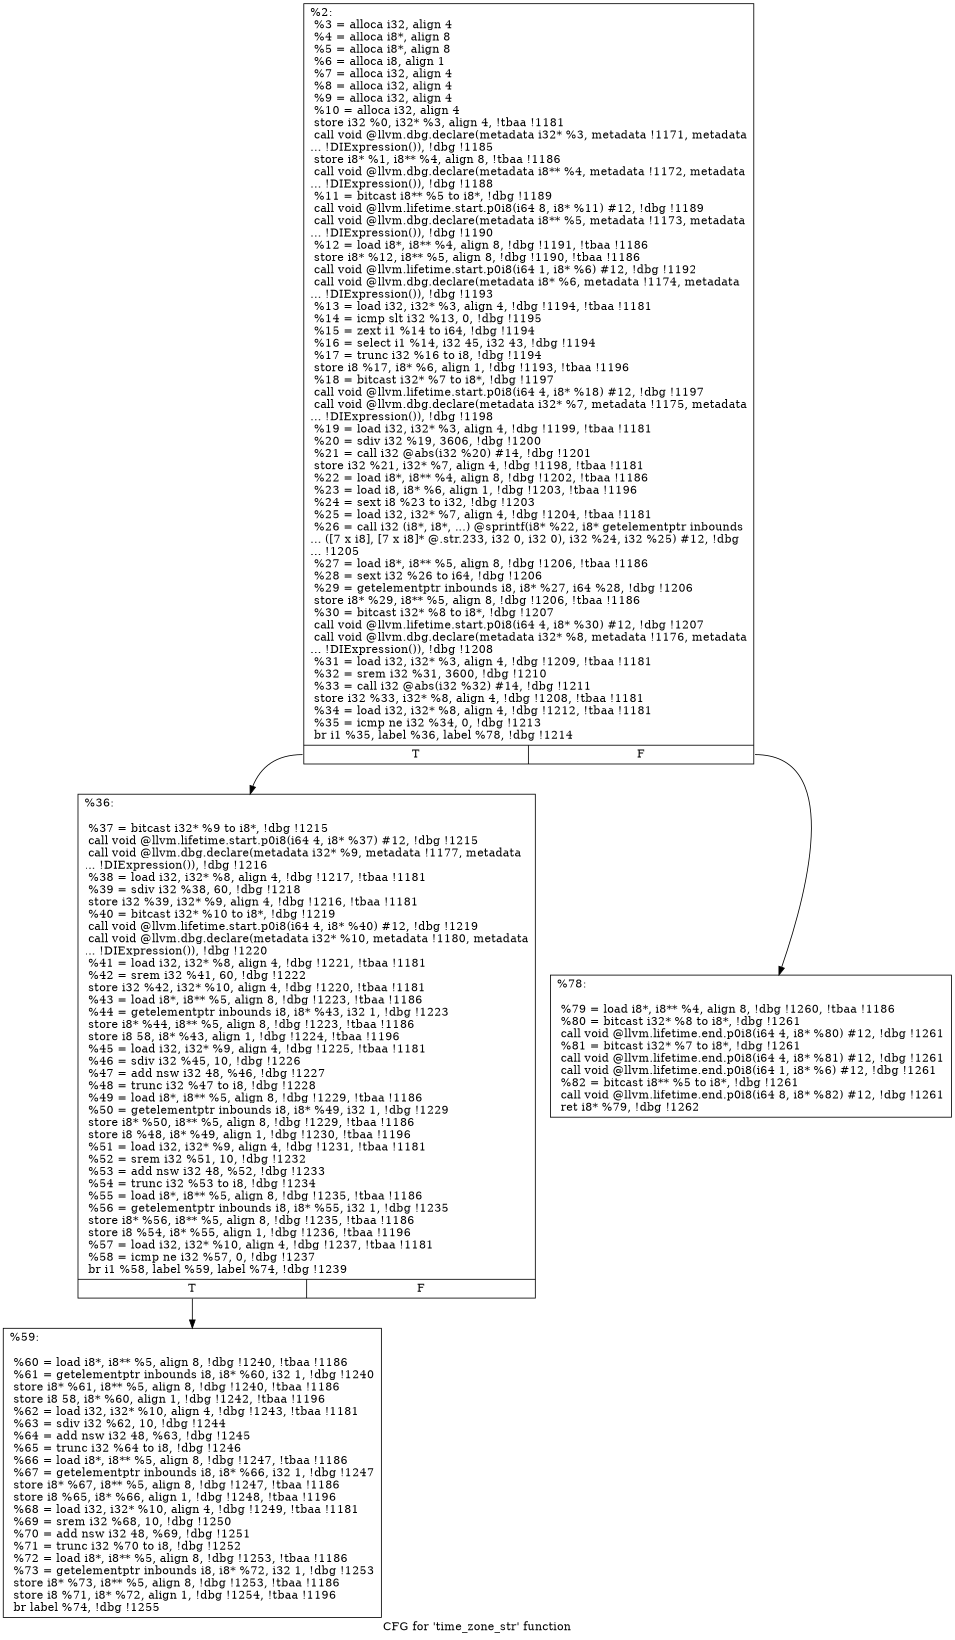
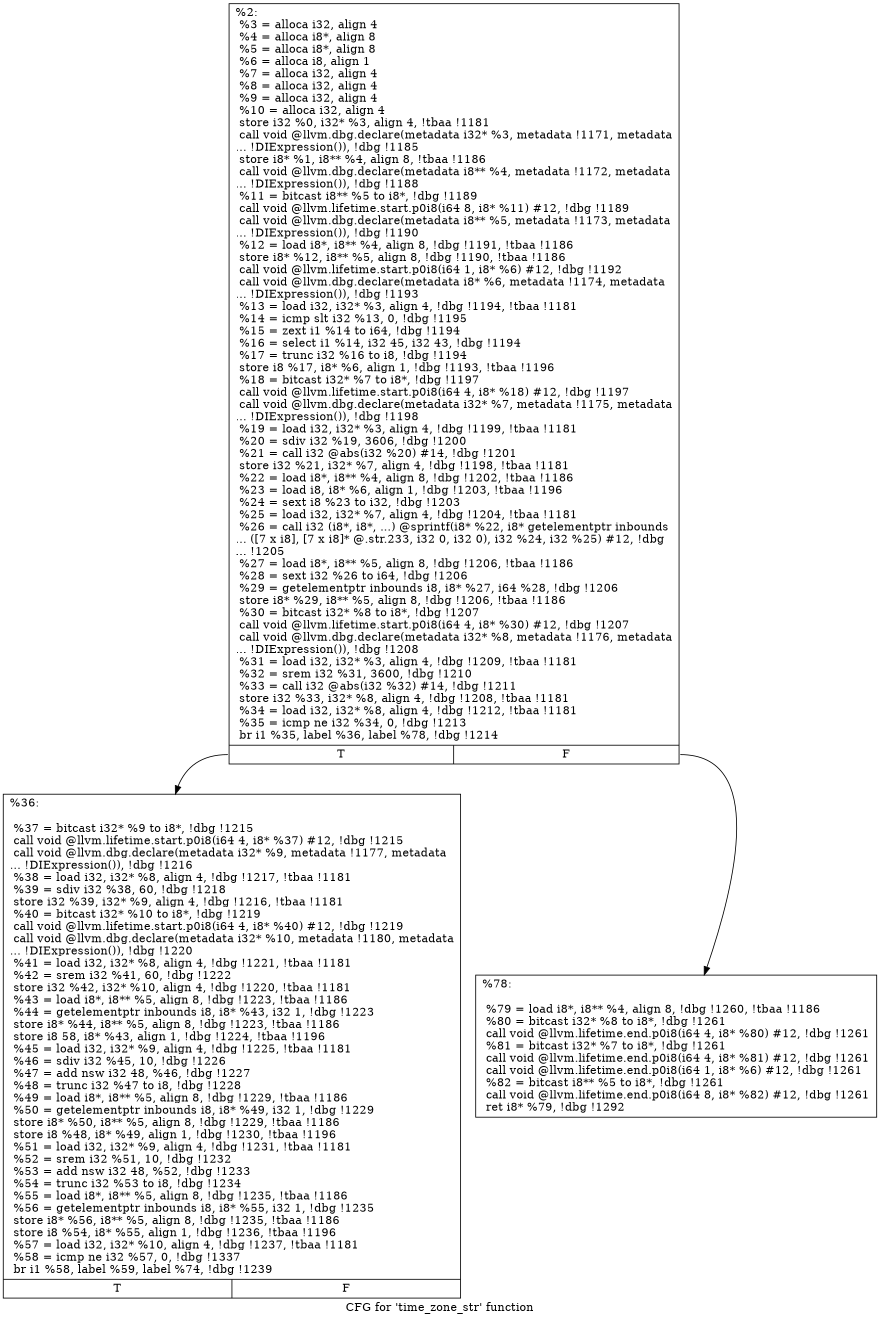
node "%78:": text "ret i8* %79, !dbg !1262" -> "ret i8* %79, !dbg !1292"
node "%36:": text "%58 = icmp ne i32 %57, 0, !dbg !1237" -> "%58 = icmp ne i32 %57, 0, !dbg !1337"
node "%59:": removed
